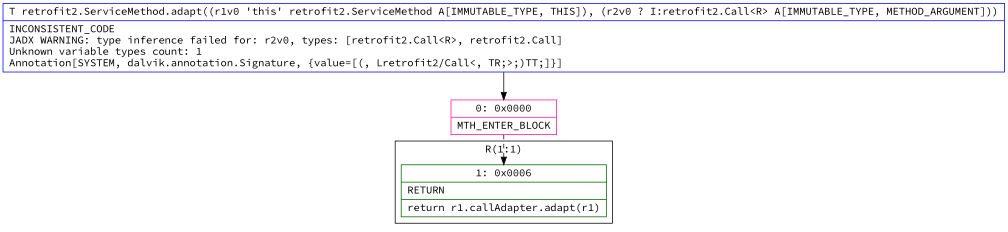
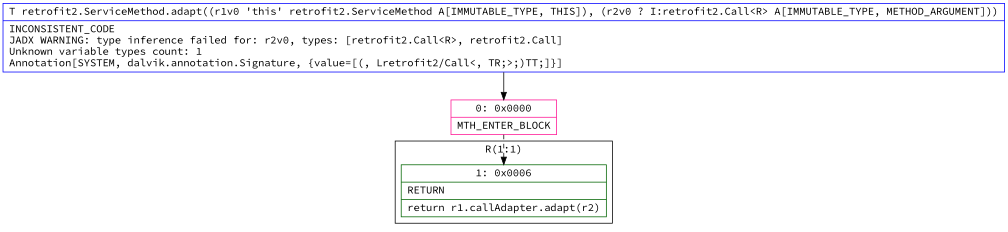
node "1: 0x0006": text "return r1.callAdapter.adapt(r1)" -> "return r1.callAdapter.adapt(r2)"
